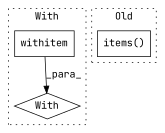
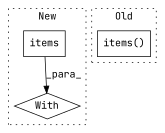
cluster "With": label "With" -> "New"
node "withitem": label "withitem" -> "items"
